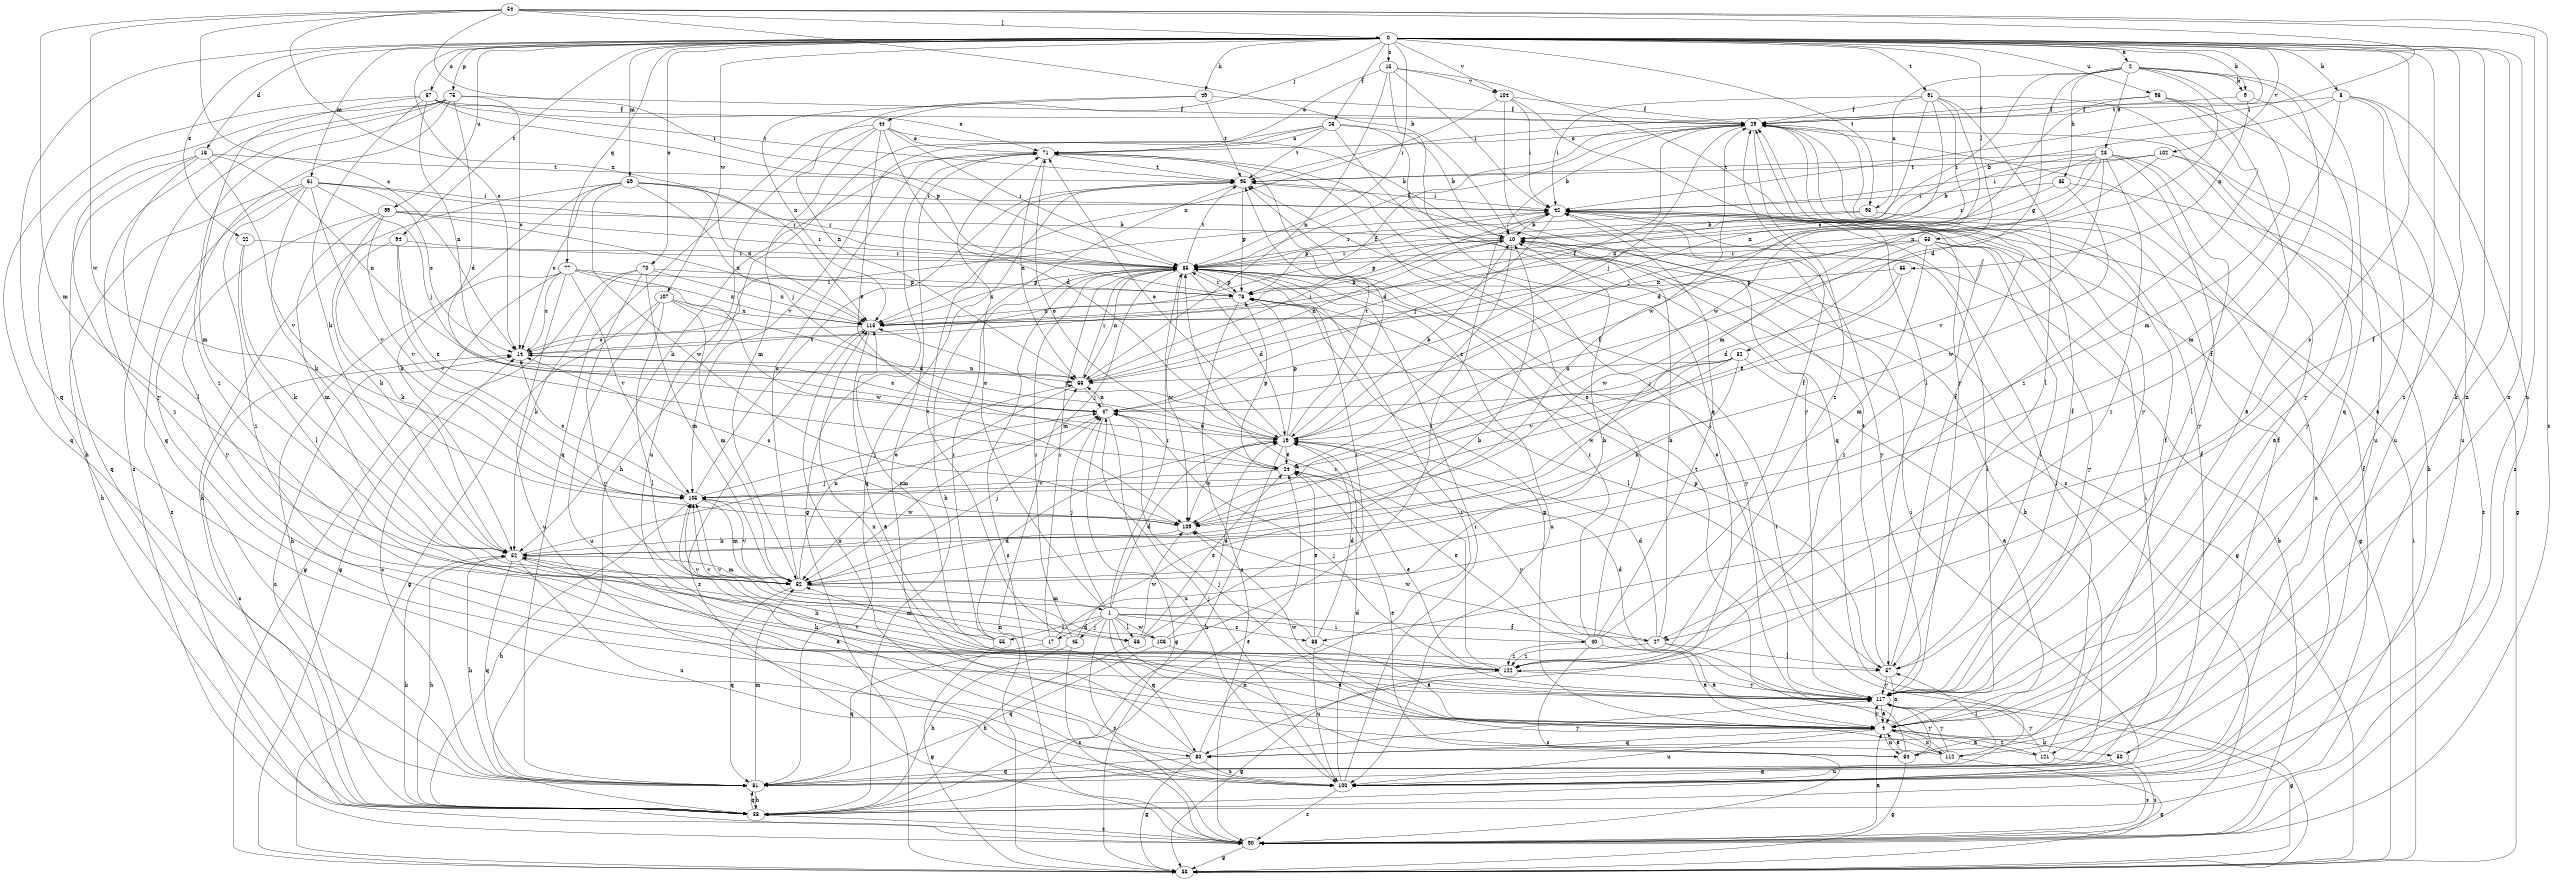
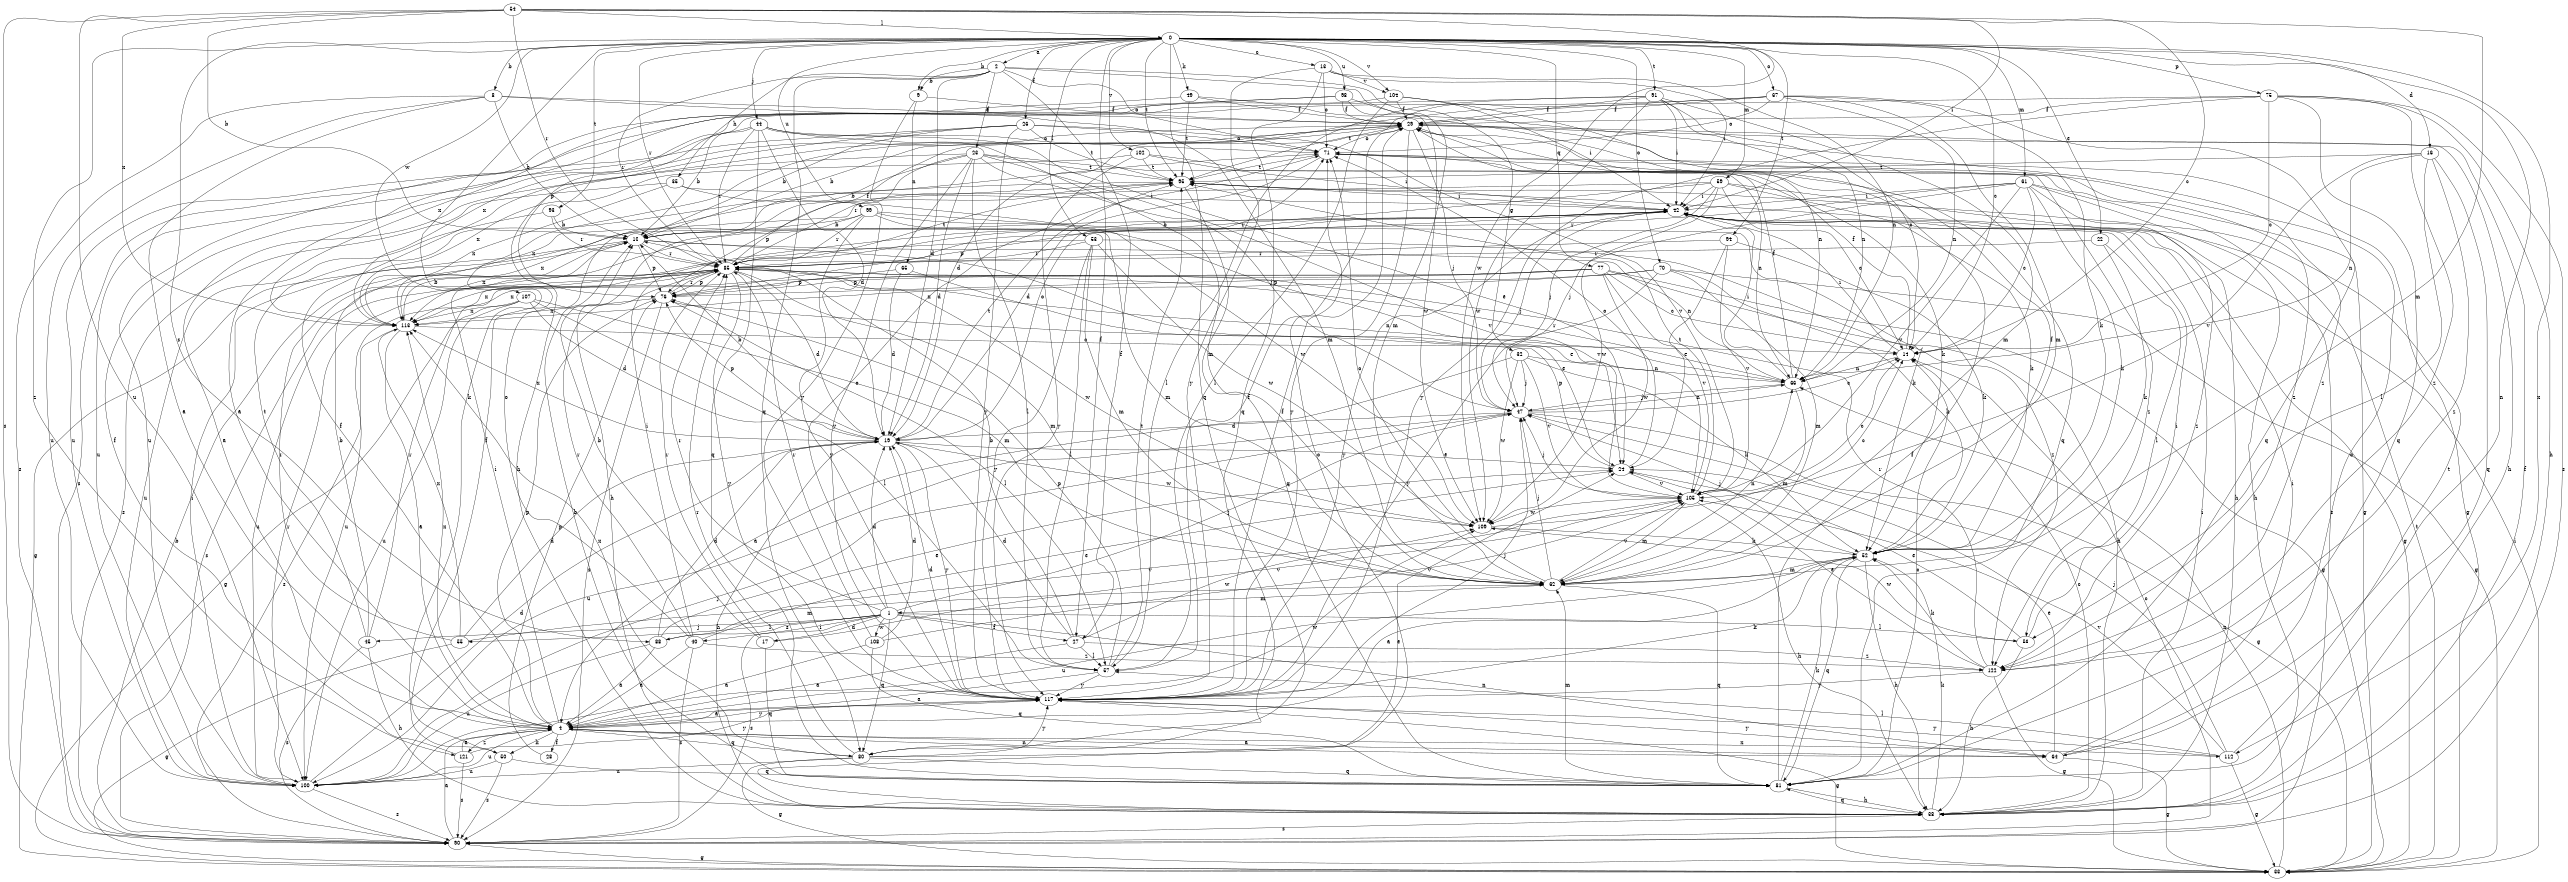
edge "2" -> "93": now "2" -> "71"
edge "40" -> "29": now "4" -> "29"
node "28": added
